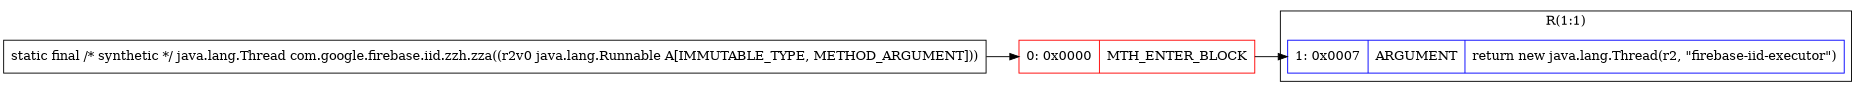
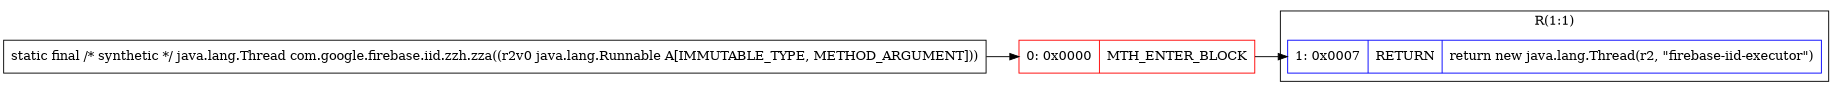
node "1: 0x0007": text "ARGUMENT" -> "RETURN"
